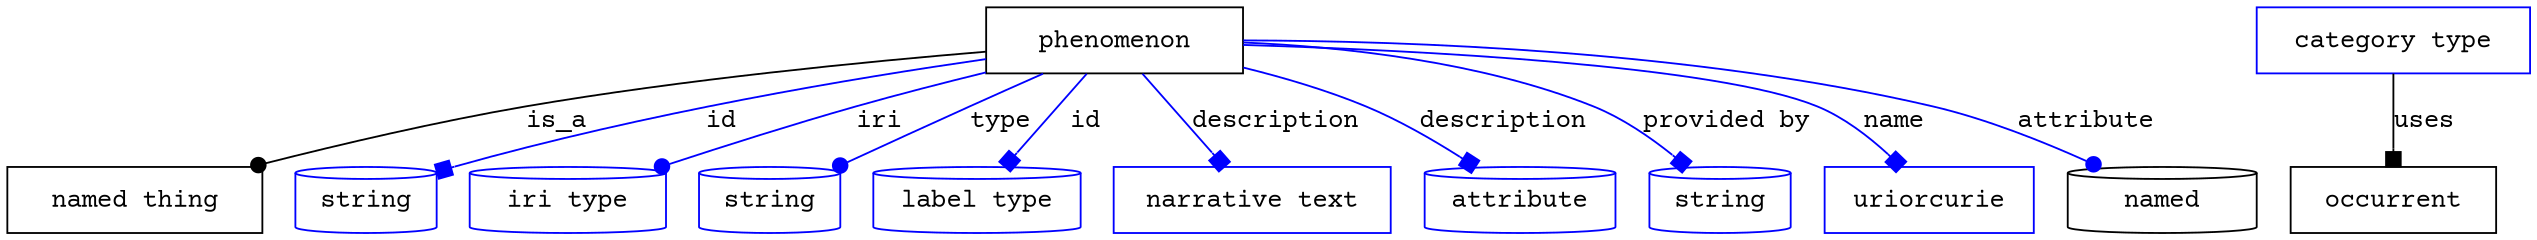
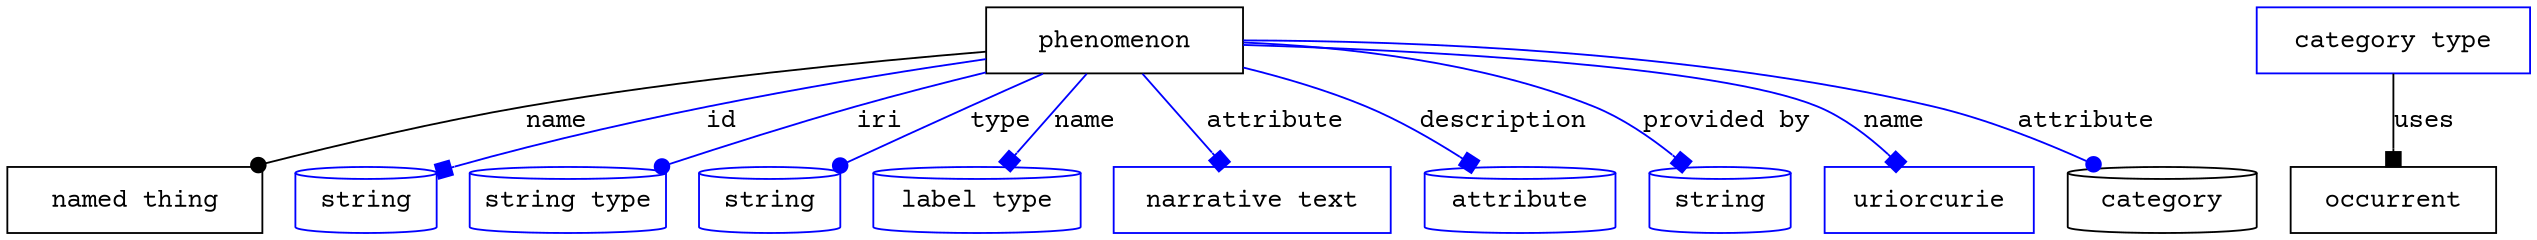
edge "phenomenon" -> "named thing": label "is_a" -> "name"
edge "phenomenon" -> "label type": label "id" -> "name"
edge "phenomenon" -> "narrative text": label "description" -> "attribute"
node "iri type": label "iri type" -> "string type"
node "named": label "named" -> "category"
